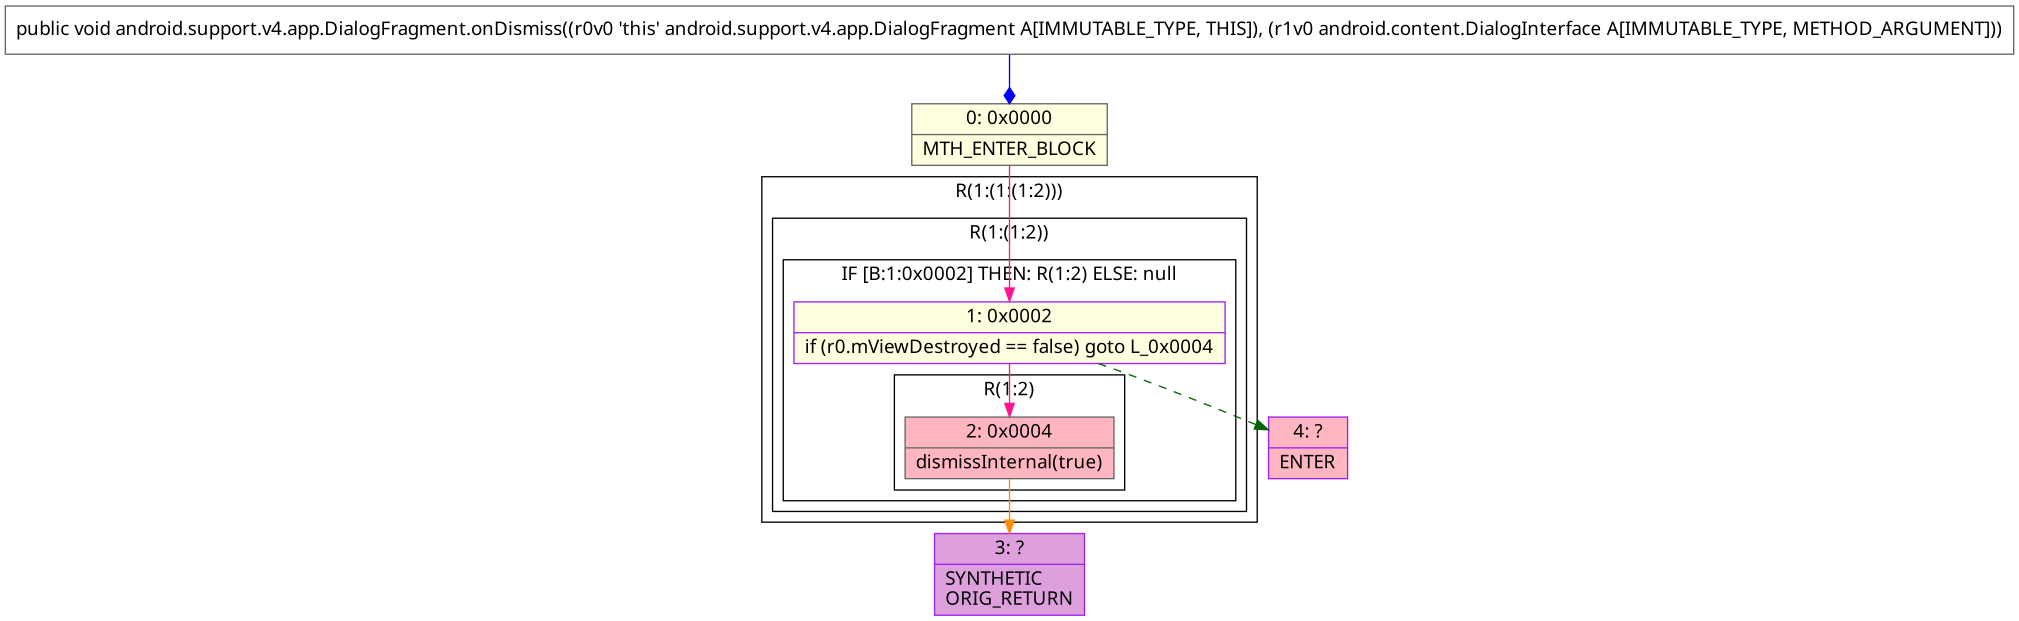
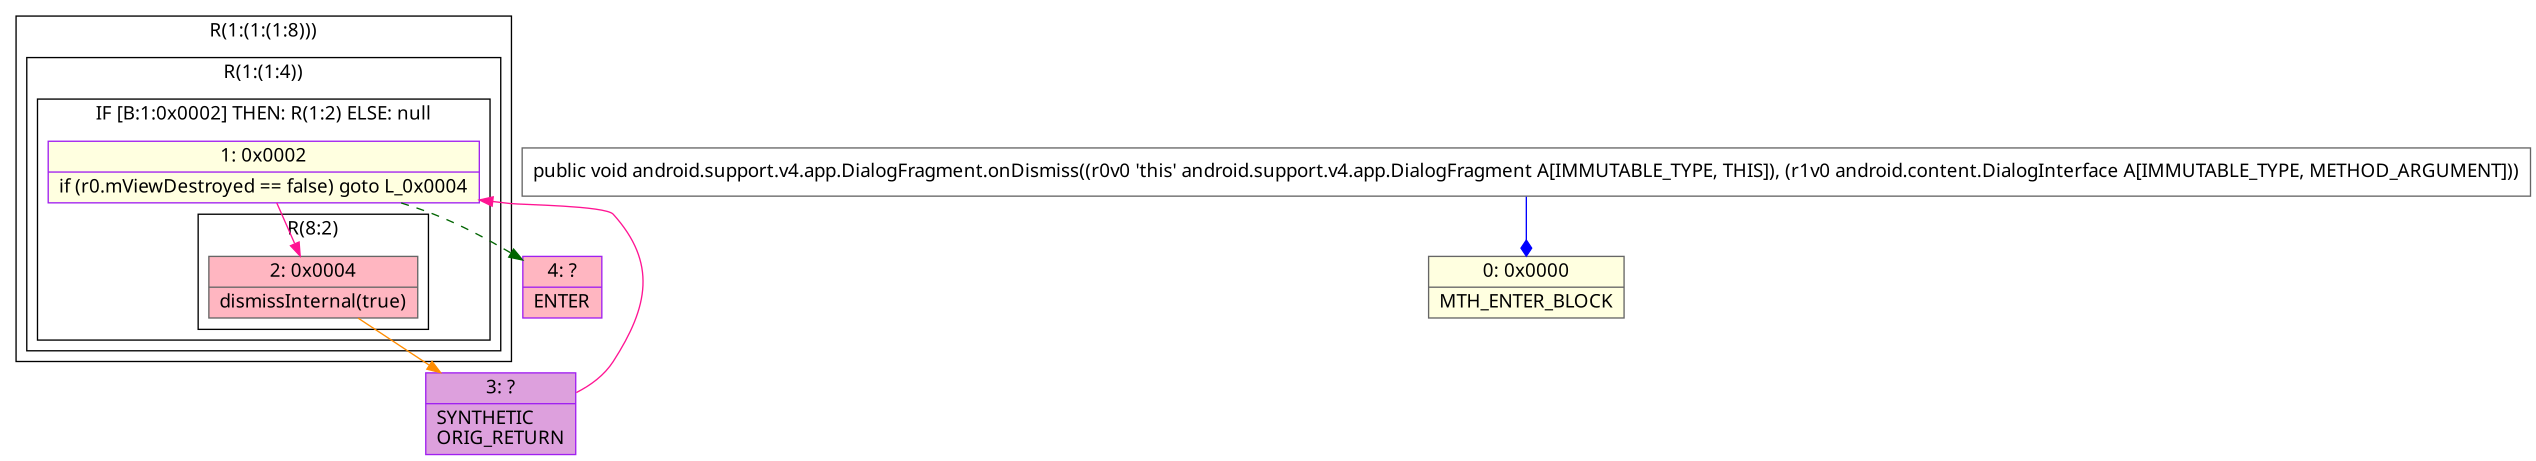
cluster "R(1:(1:(1:2)))": label "R(1:(1:(1:2)))" -> "R(1:(1:(1:8)))"
edge "0: 0x0000" -> "1: 0x0002": now "3: ?" -> "1: 0x0002"
cluster "R(1:(1:2))": label "R(1:(1:2))" -> "R(1:(1:4))"
cluster "R(1:2)": label "R(1:2)" -> "R(8:2)"
